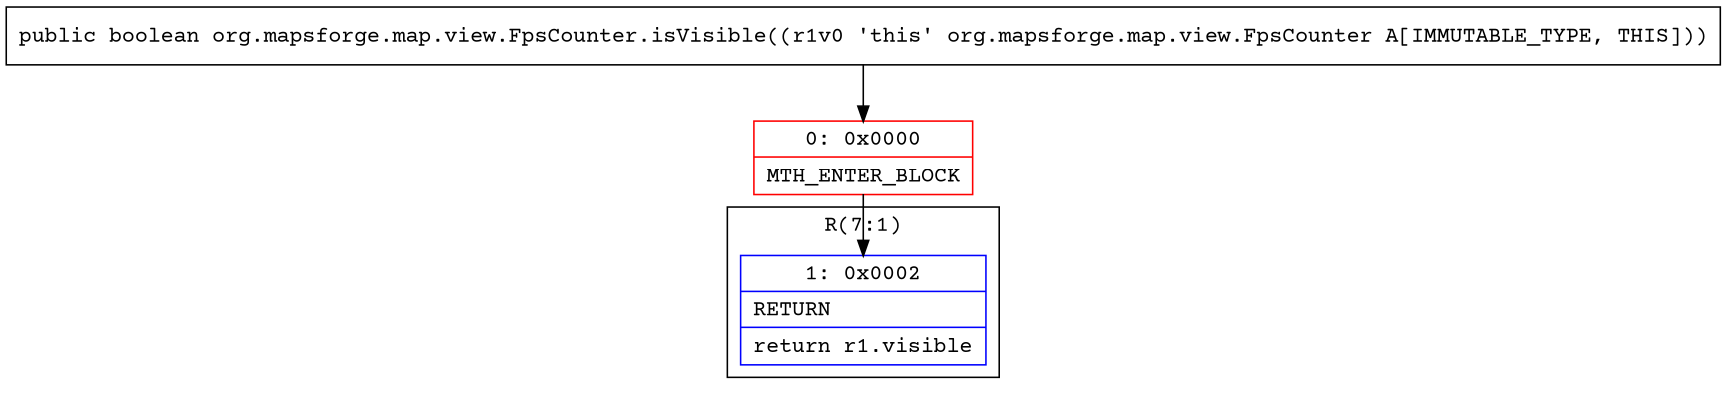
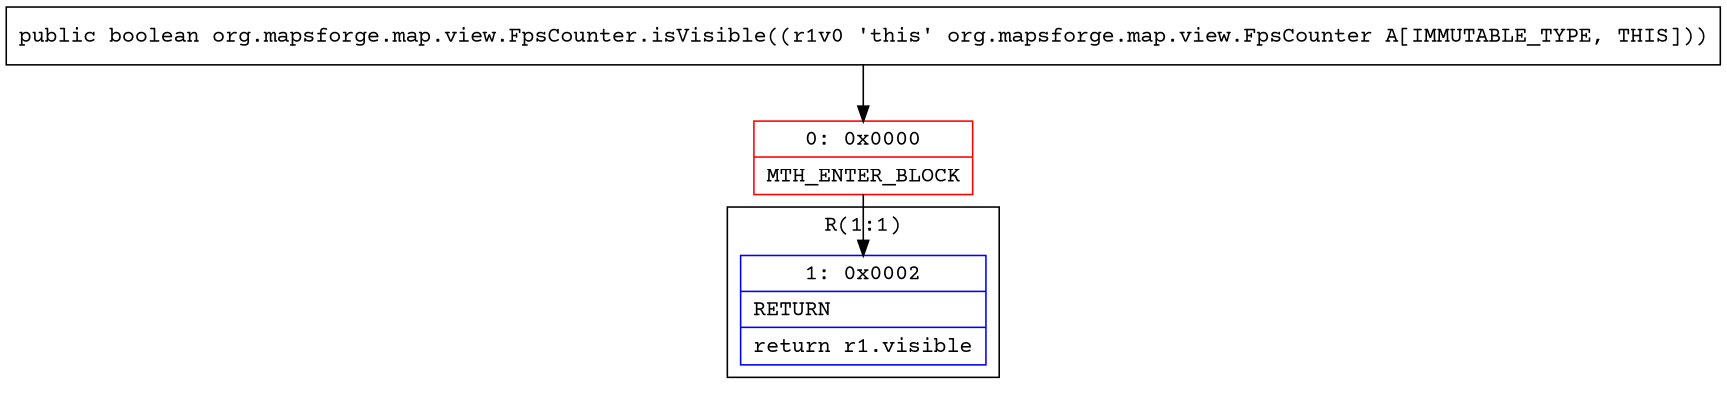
cluster "R(7:1)": label "R(7:1)" -> "R(1:1)"
